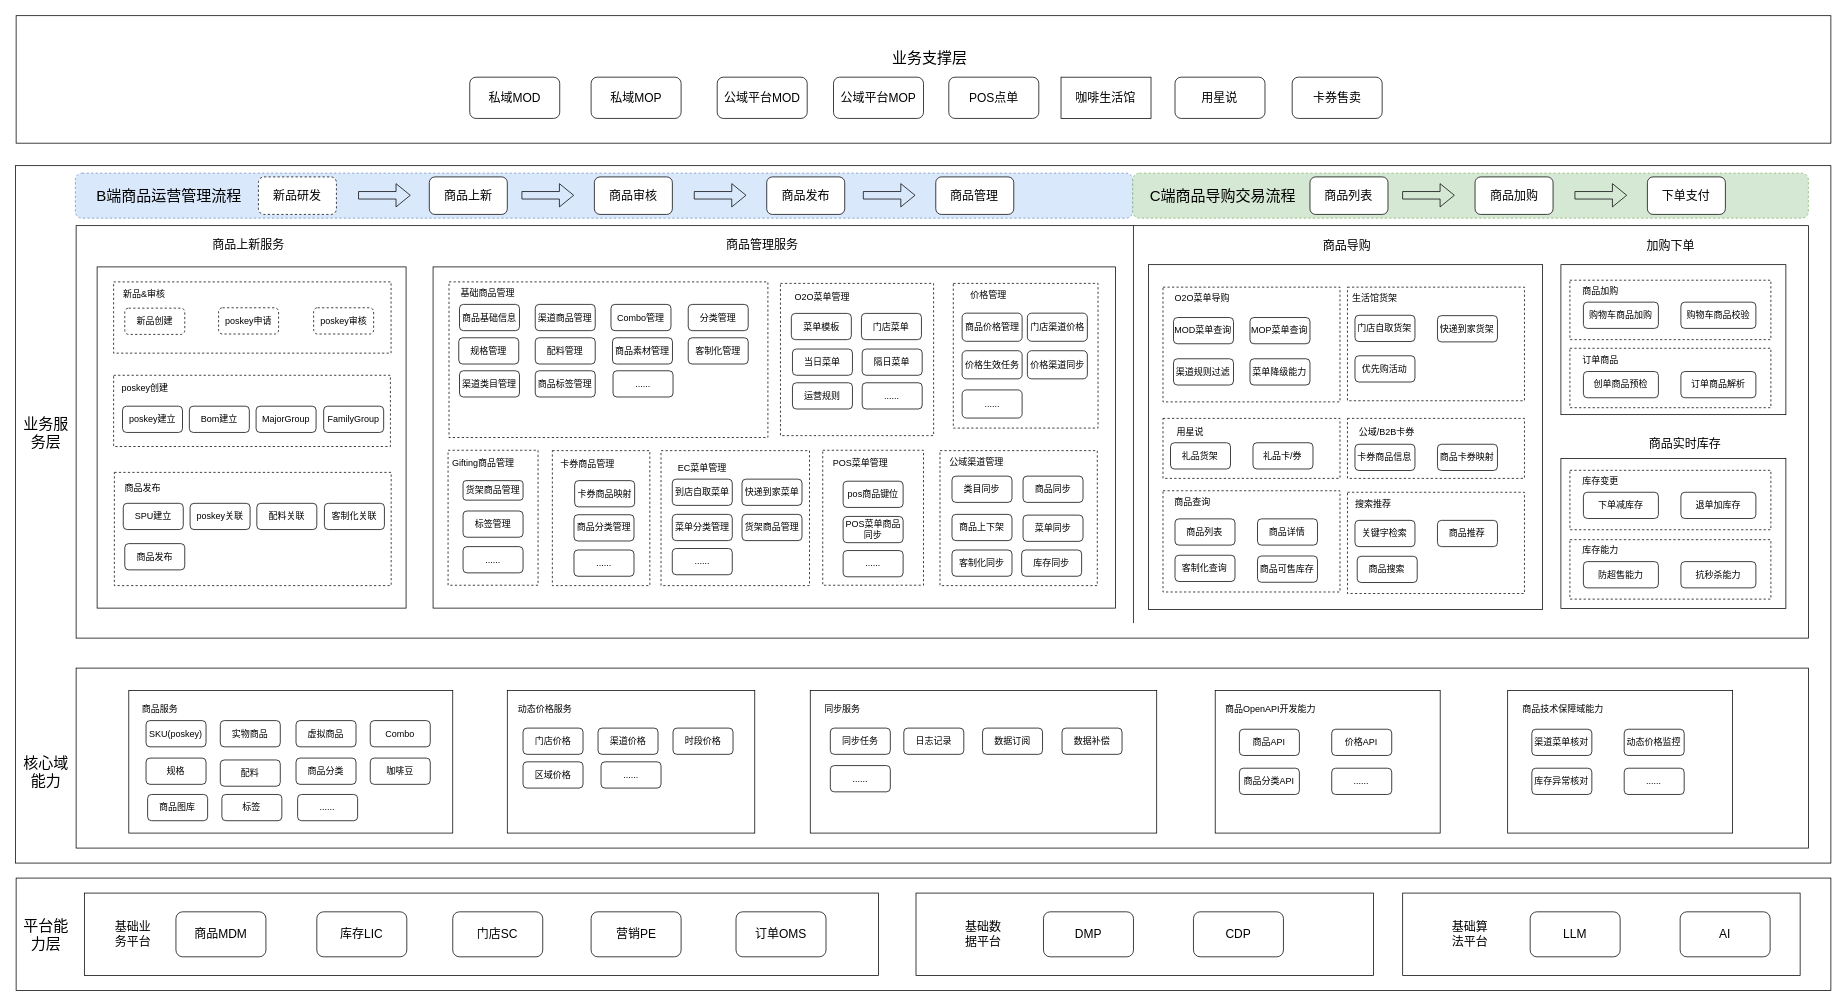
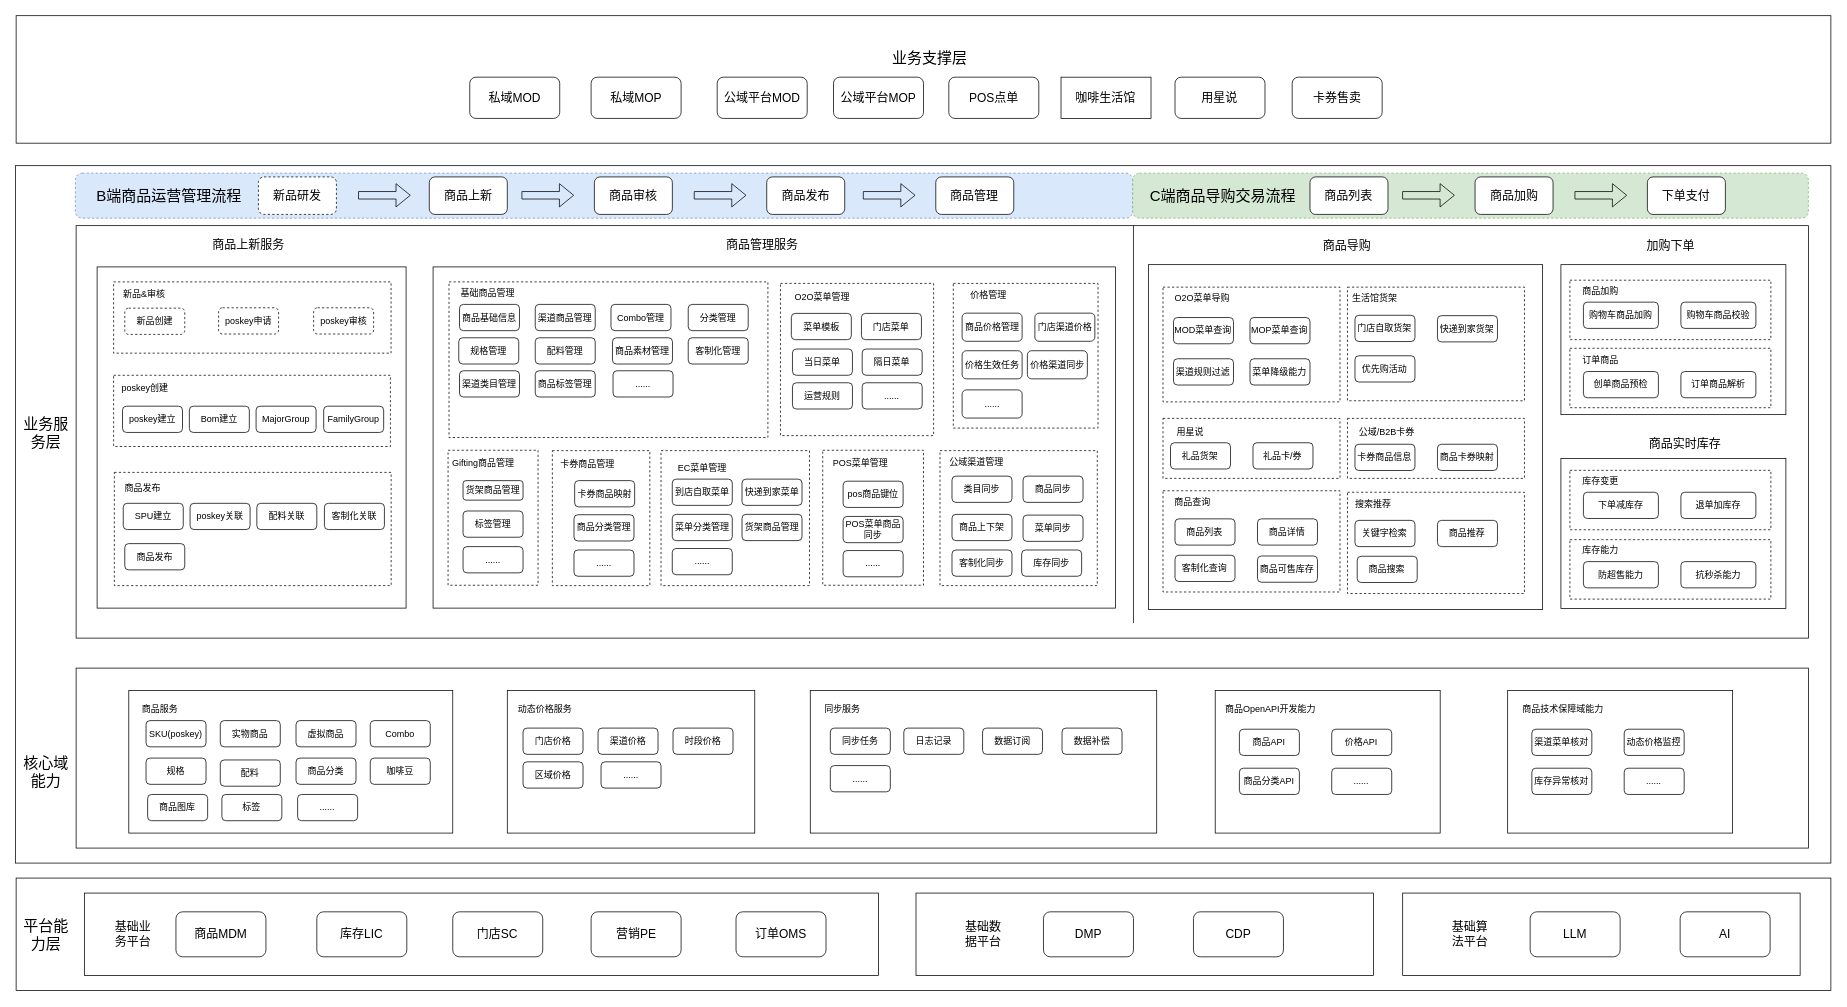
node "门店渠道价格": moved (1058, 327) -> (1065, 327)
